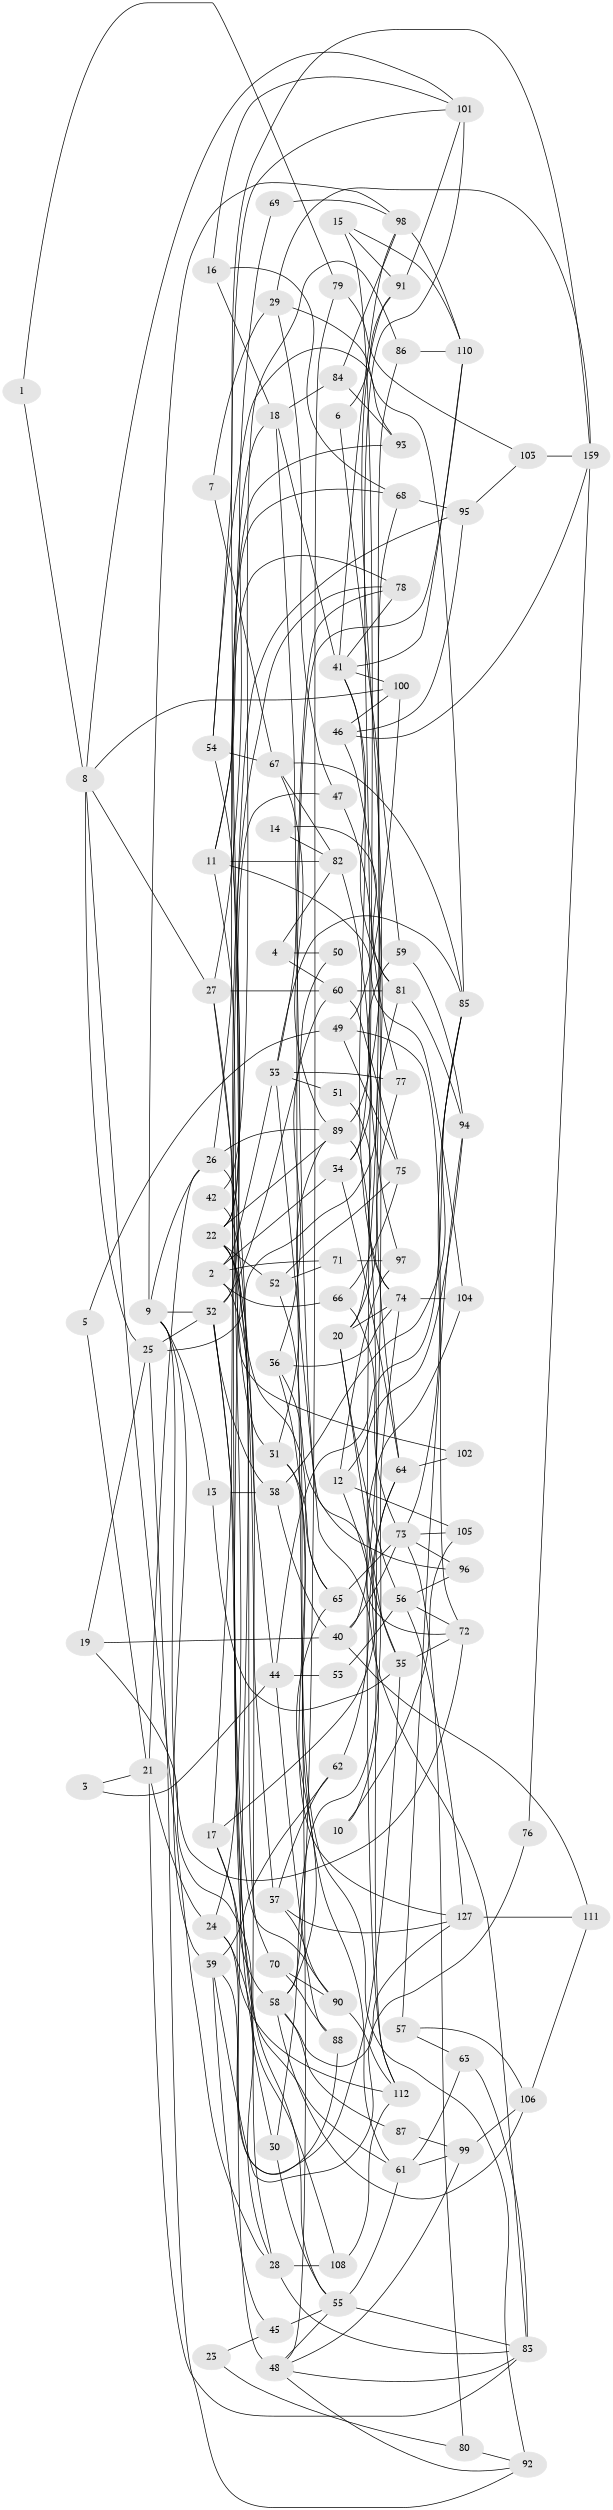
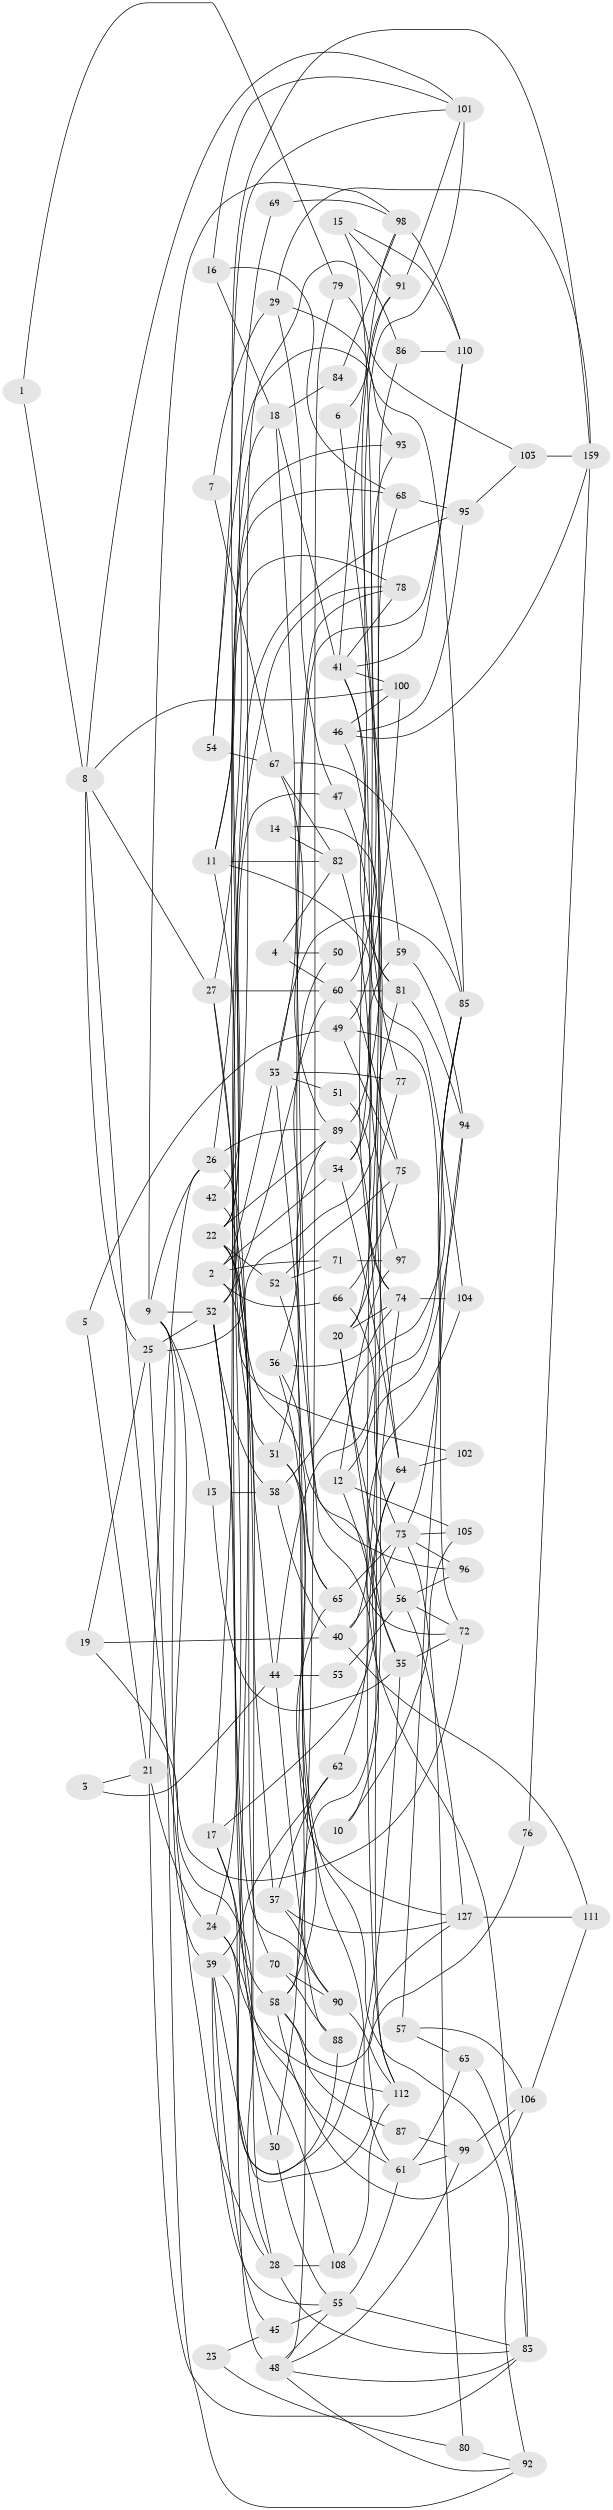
edge "84" -- "93": now "60" -- "93"
edge "54" -- "55": now "39" -- "55"
